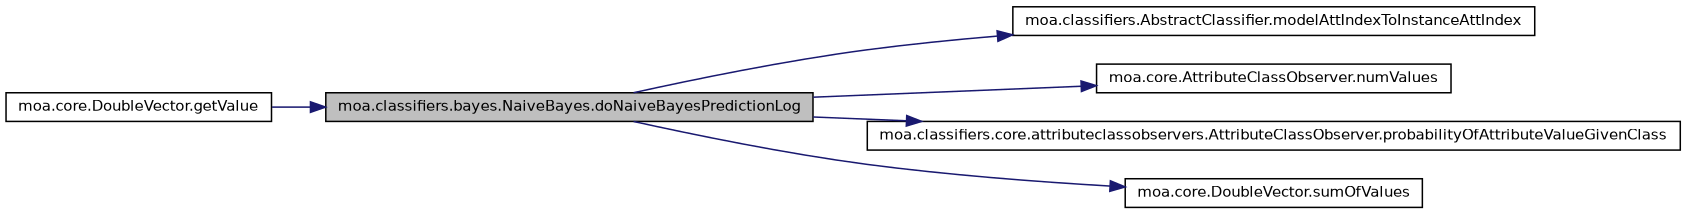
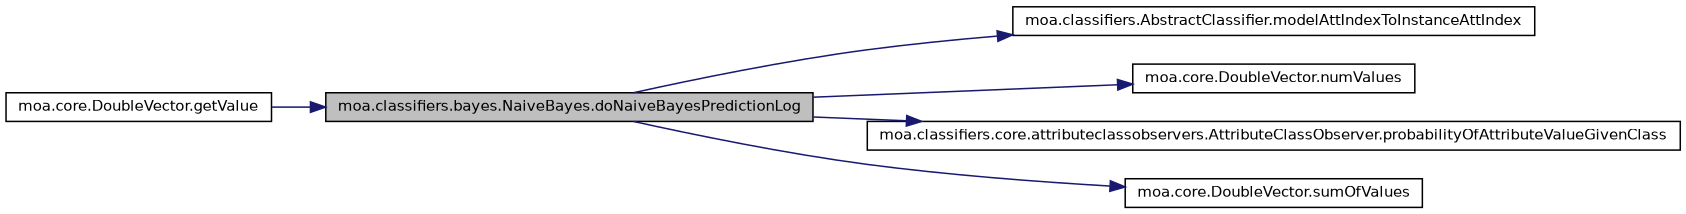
node "moa.core.AttributeClassObserver.numValues": label "moa.core.AttributeClassObserver.numValues" -> "moa.core.DoubleVector.numValues"
